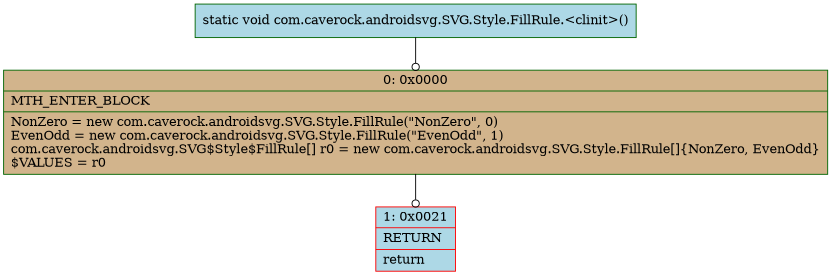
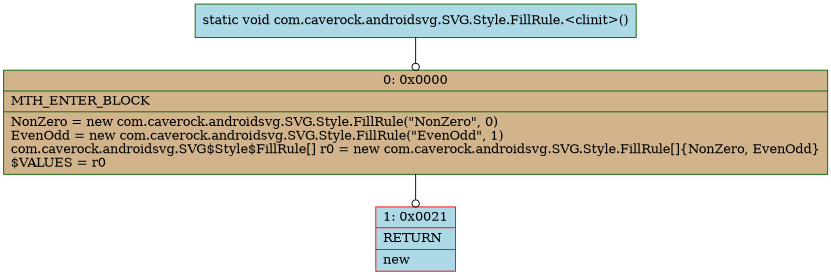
node "1: 0x0021": text "return" -> "new"
